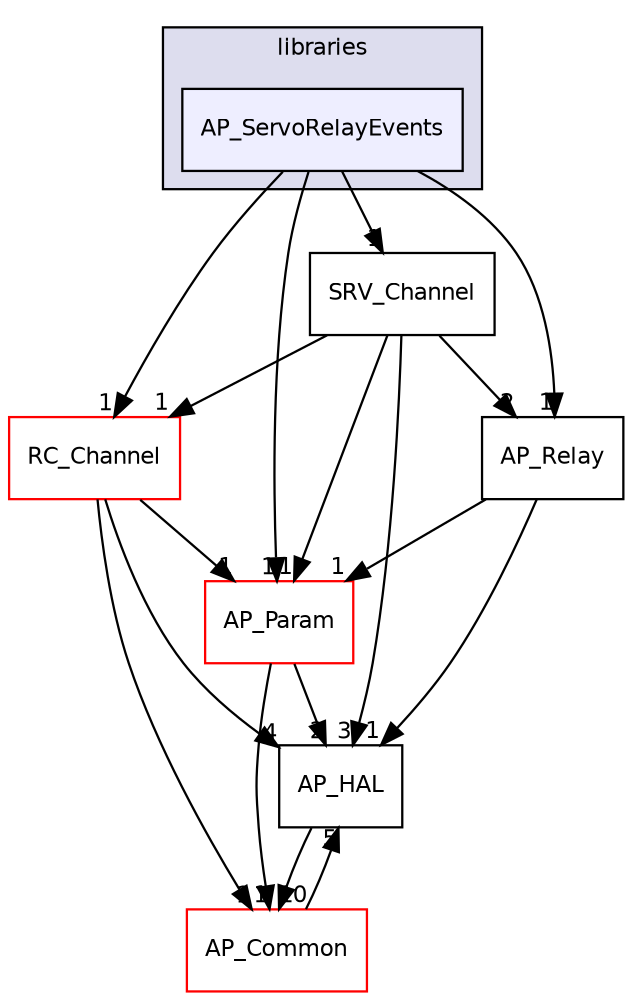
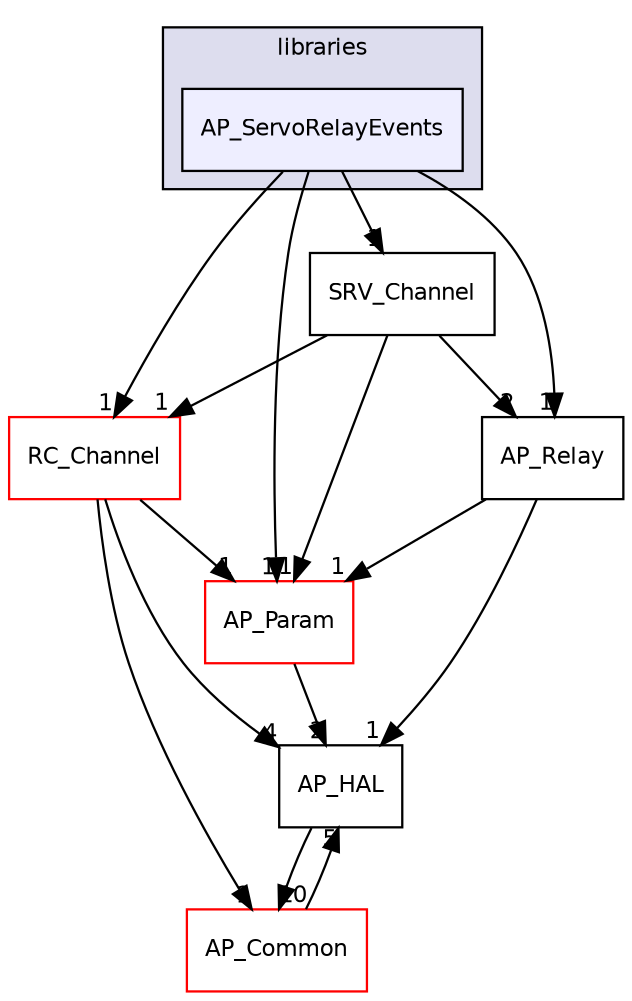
edge "SRV_Channel" -> "AP_HAL": removed
edge "AP_Param" -> "AP_Common": removed
